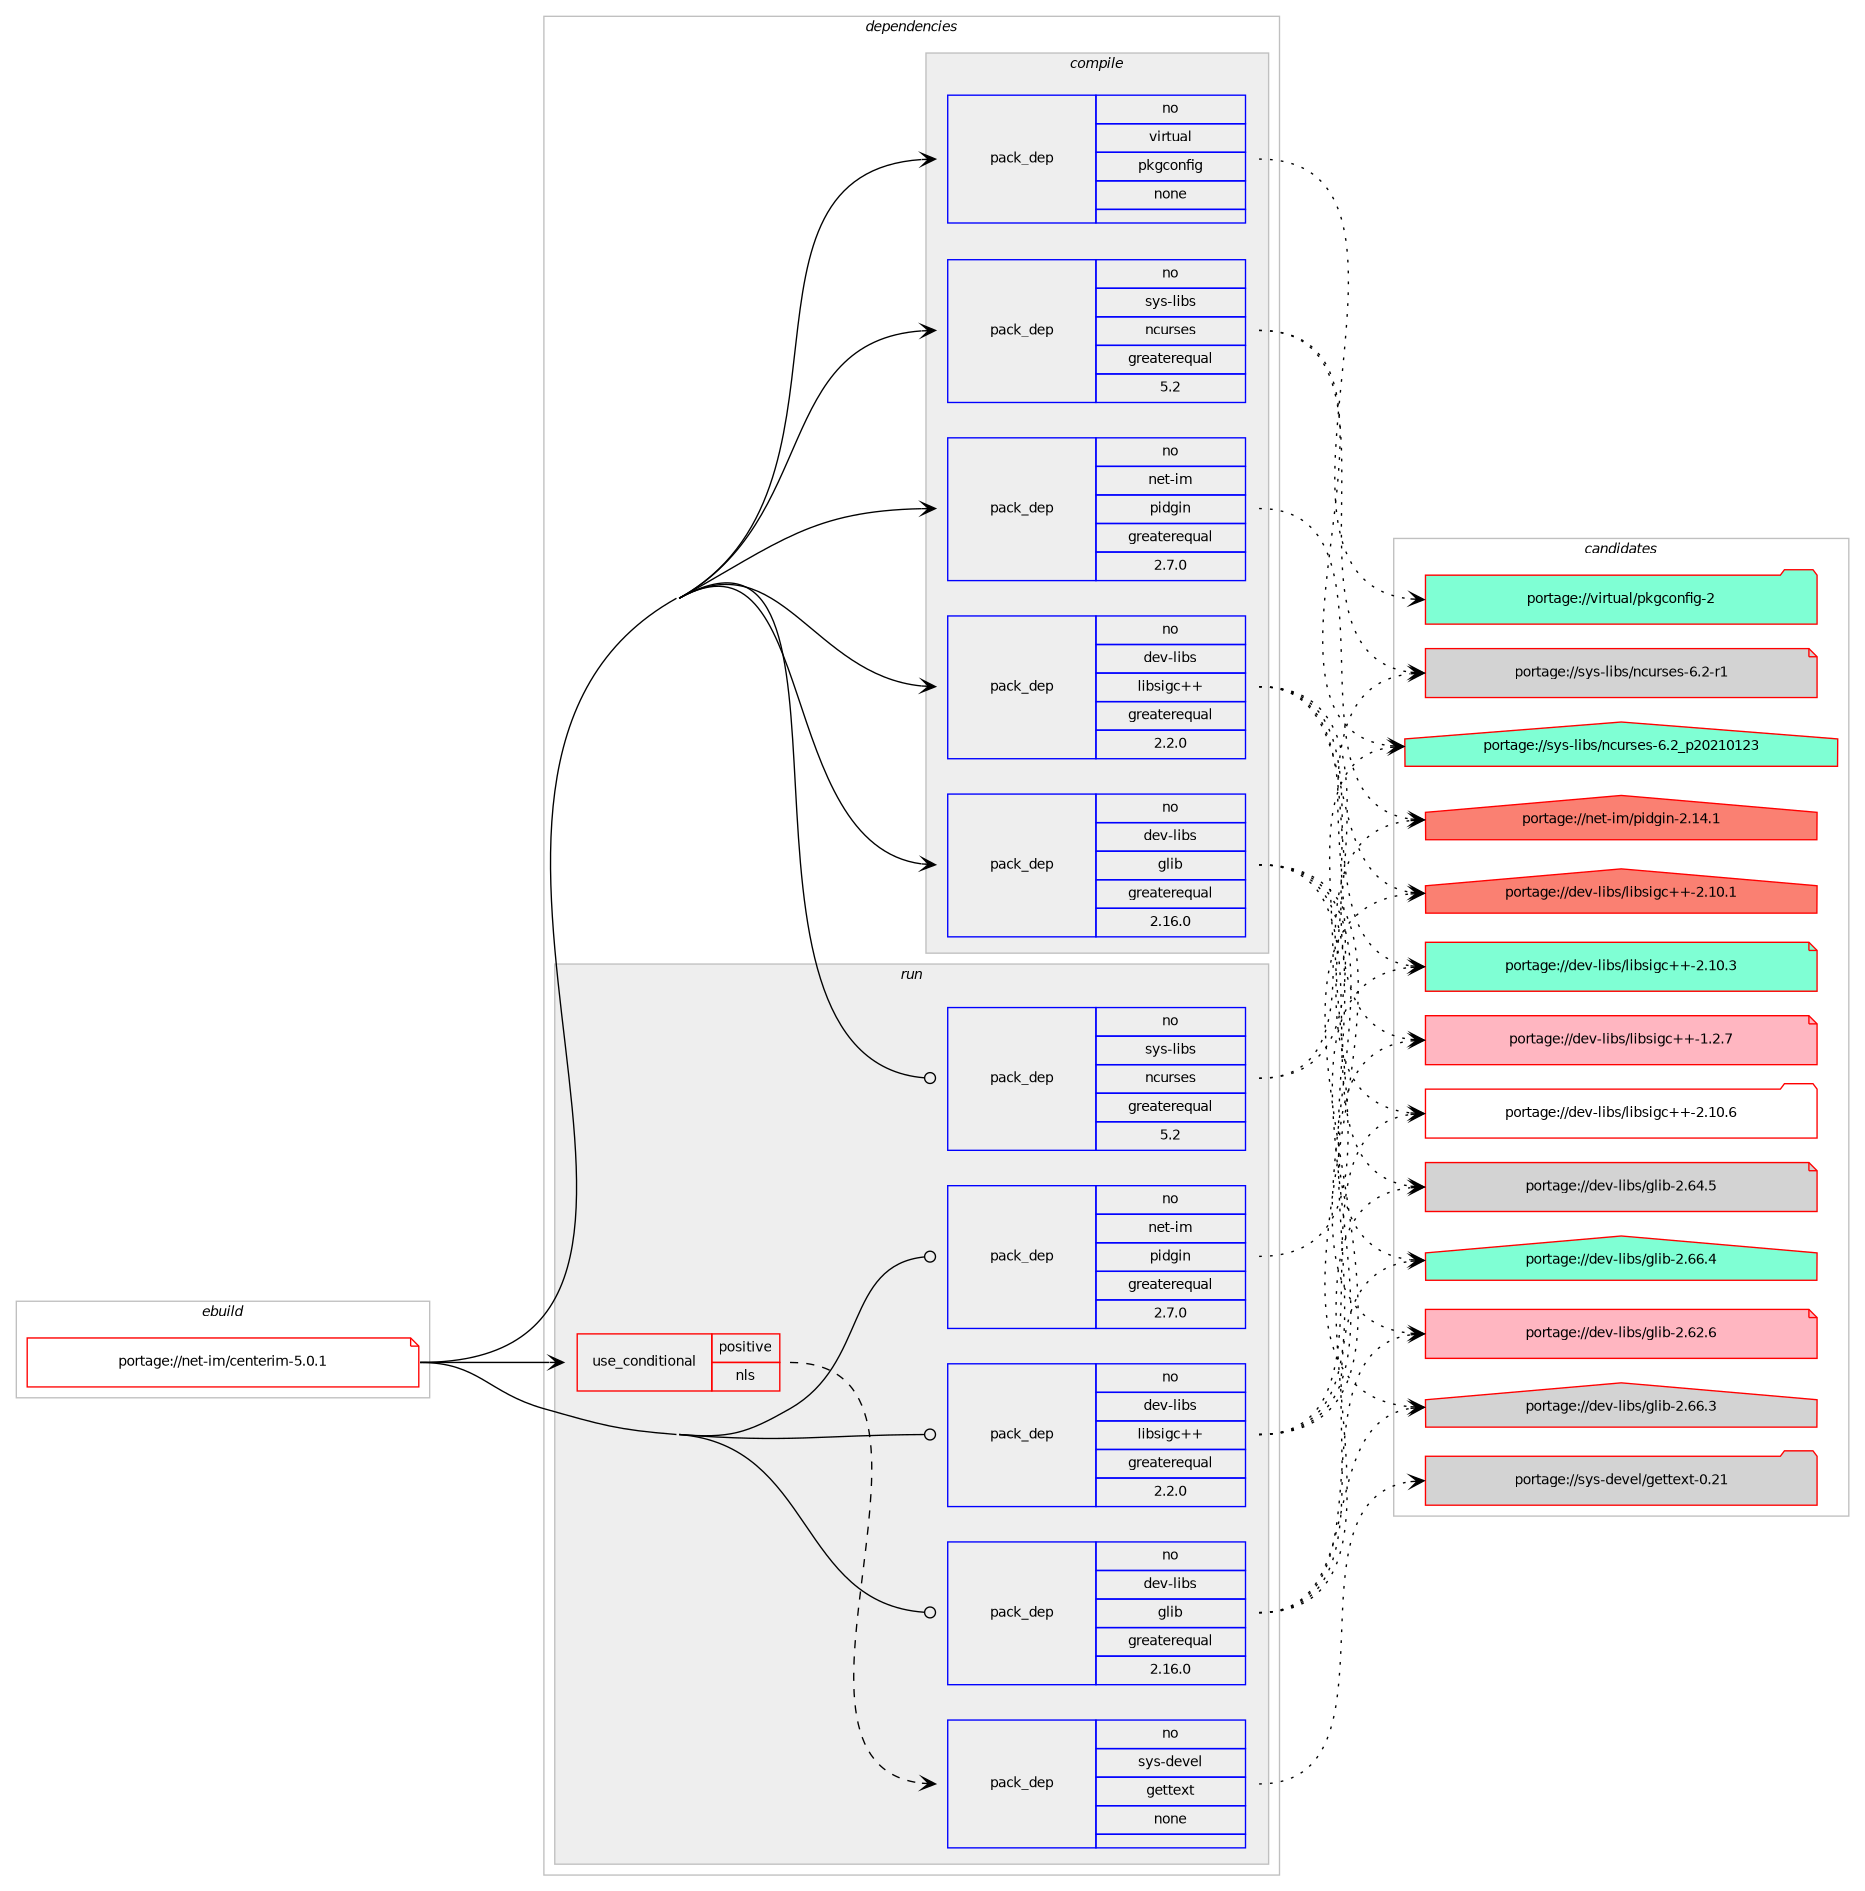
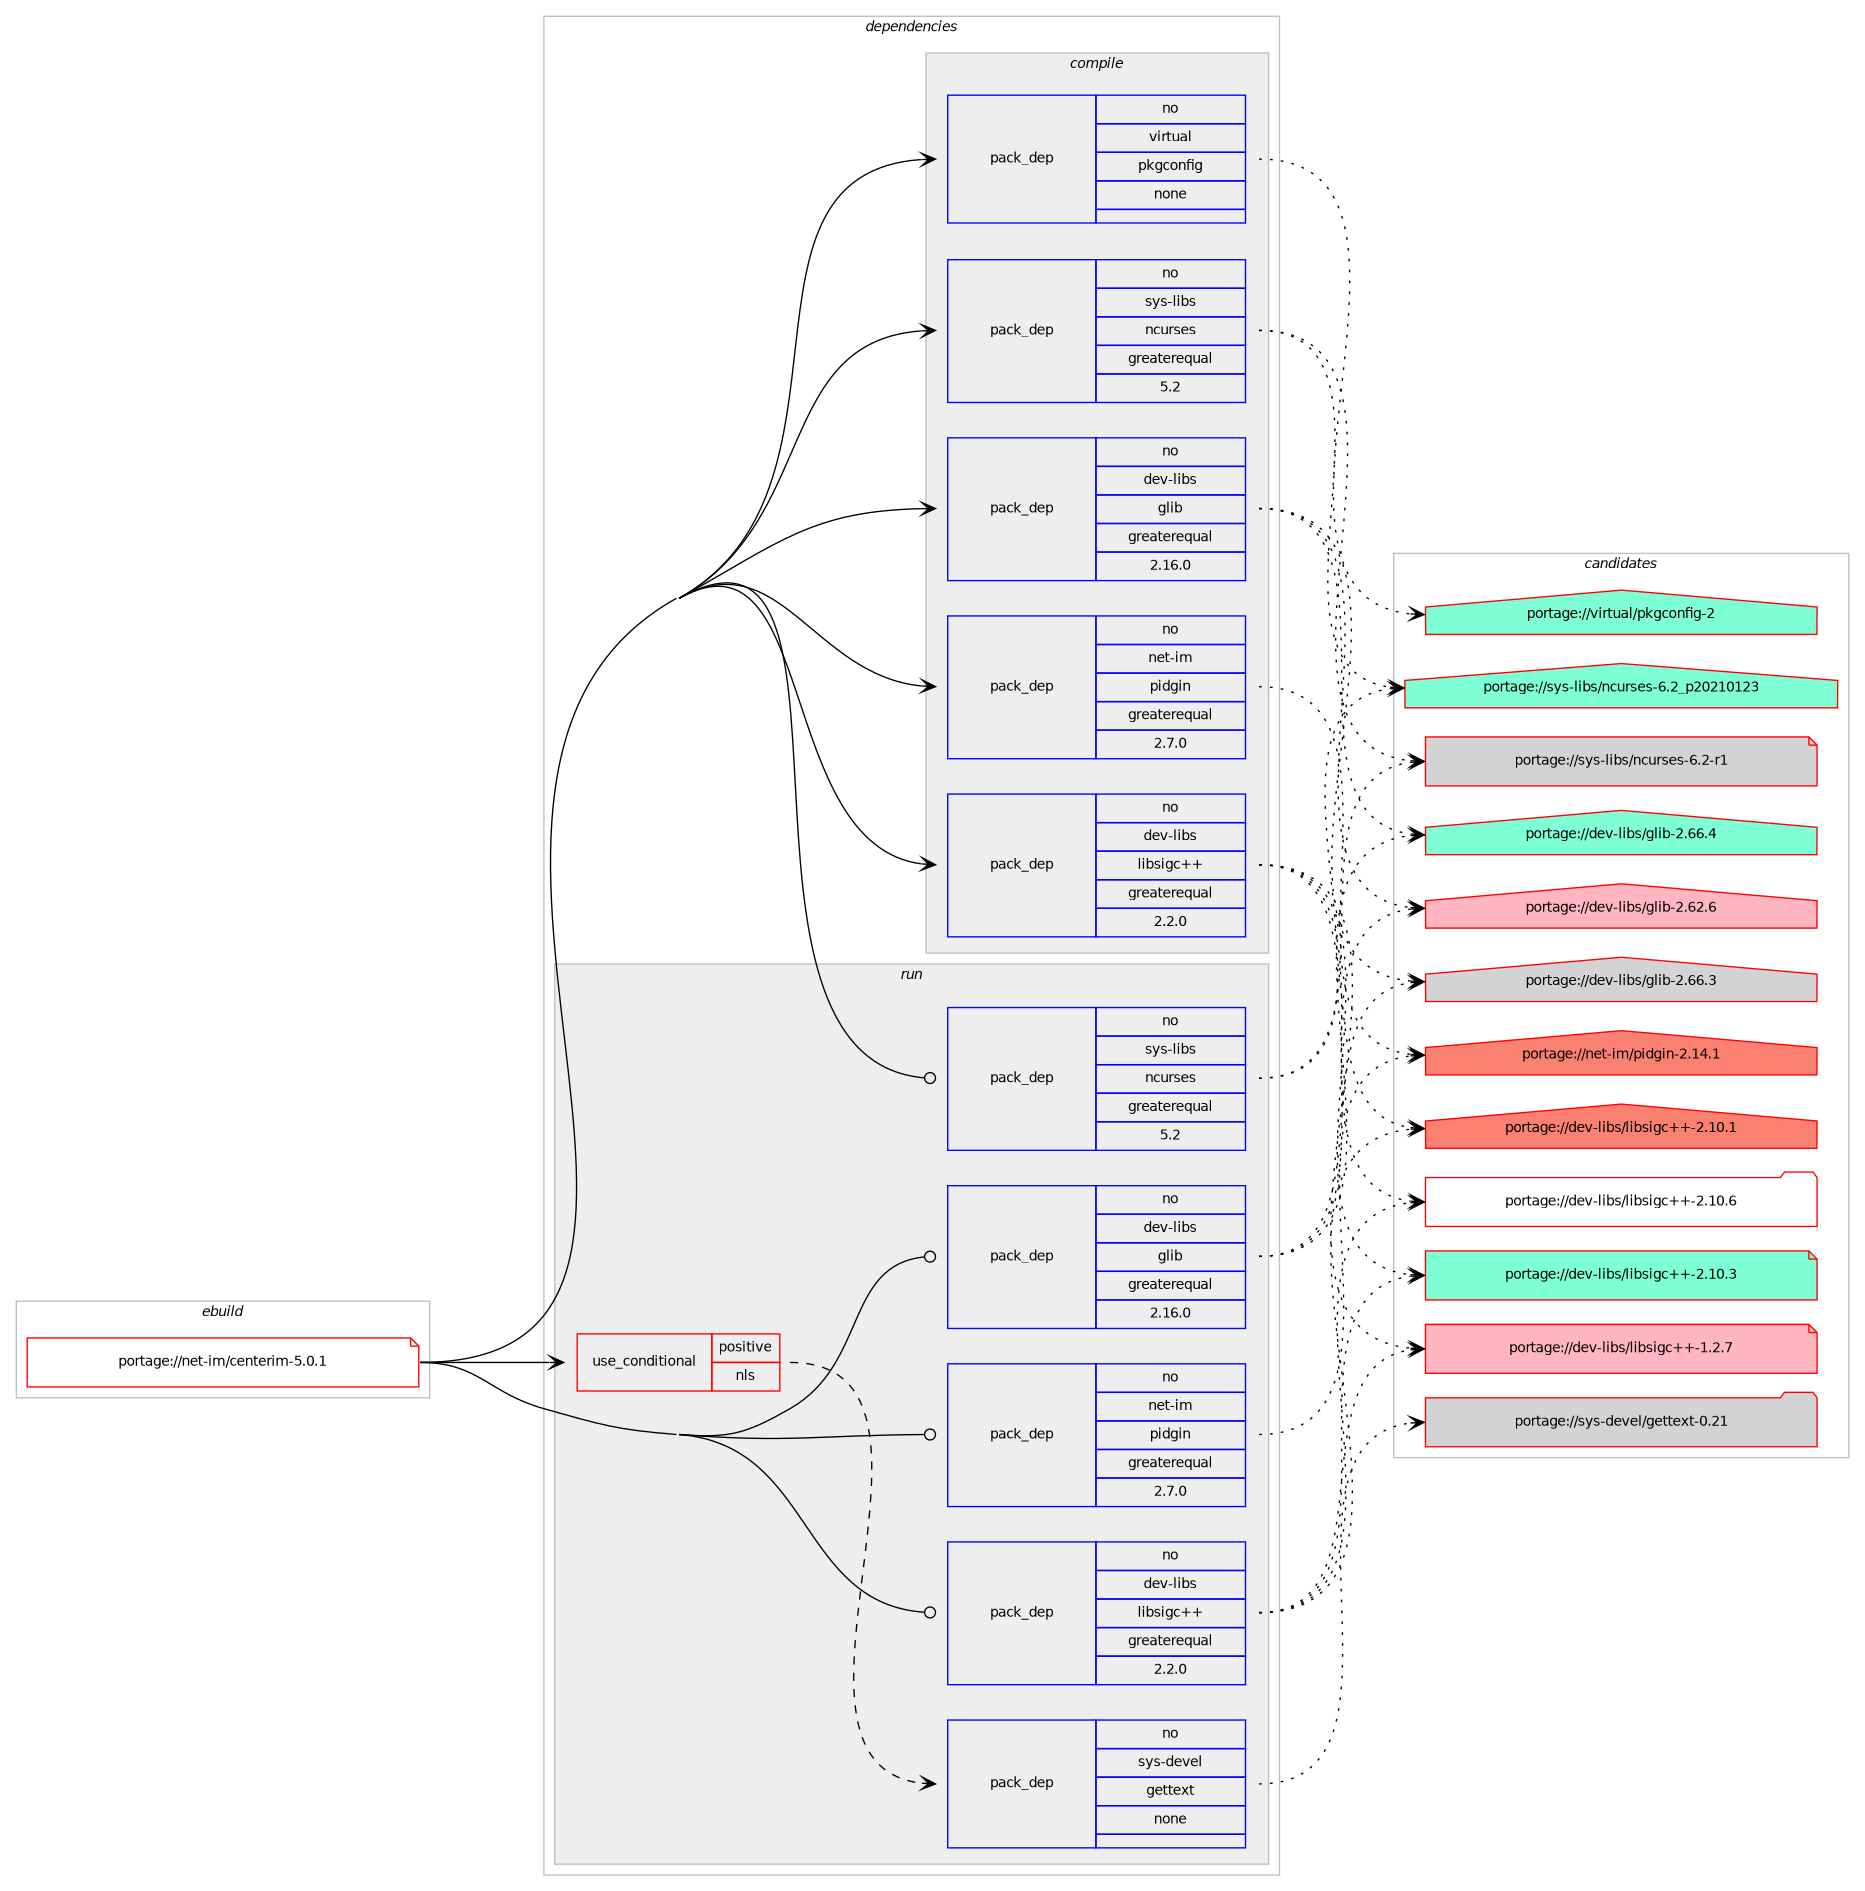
node "portage://virtual/pkgconfig-2": shape folder -> house
node "portage://dev-libs/glib-2.64.5": removed
node "portage://dev-libs/glib-2.62.6": shape note -> house
